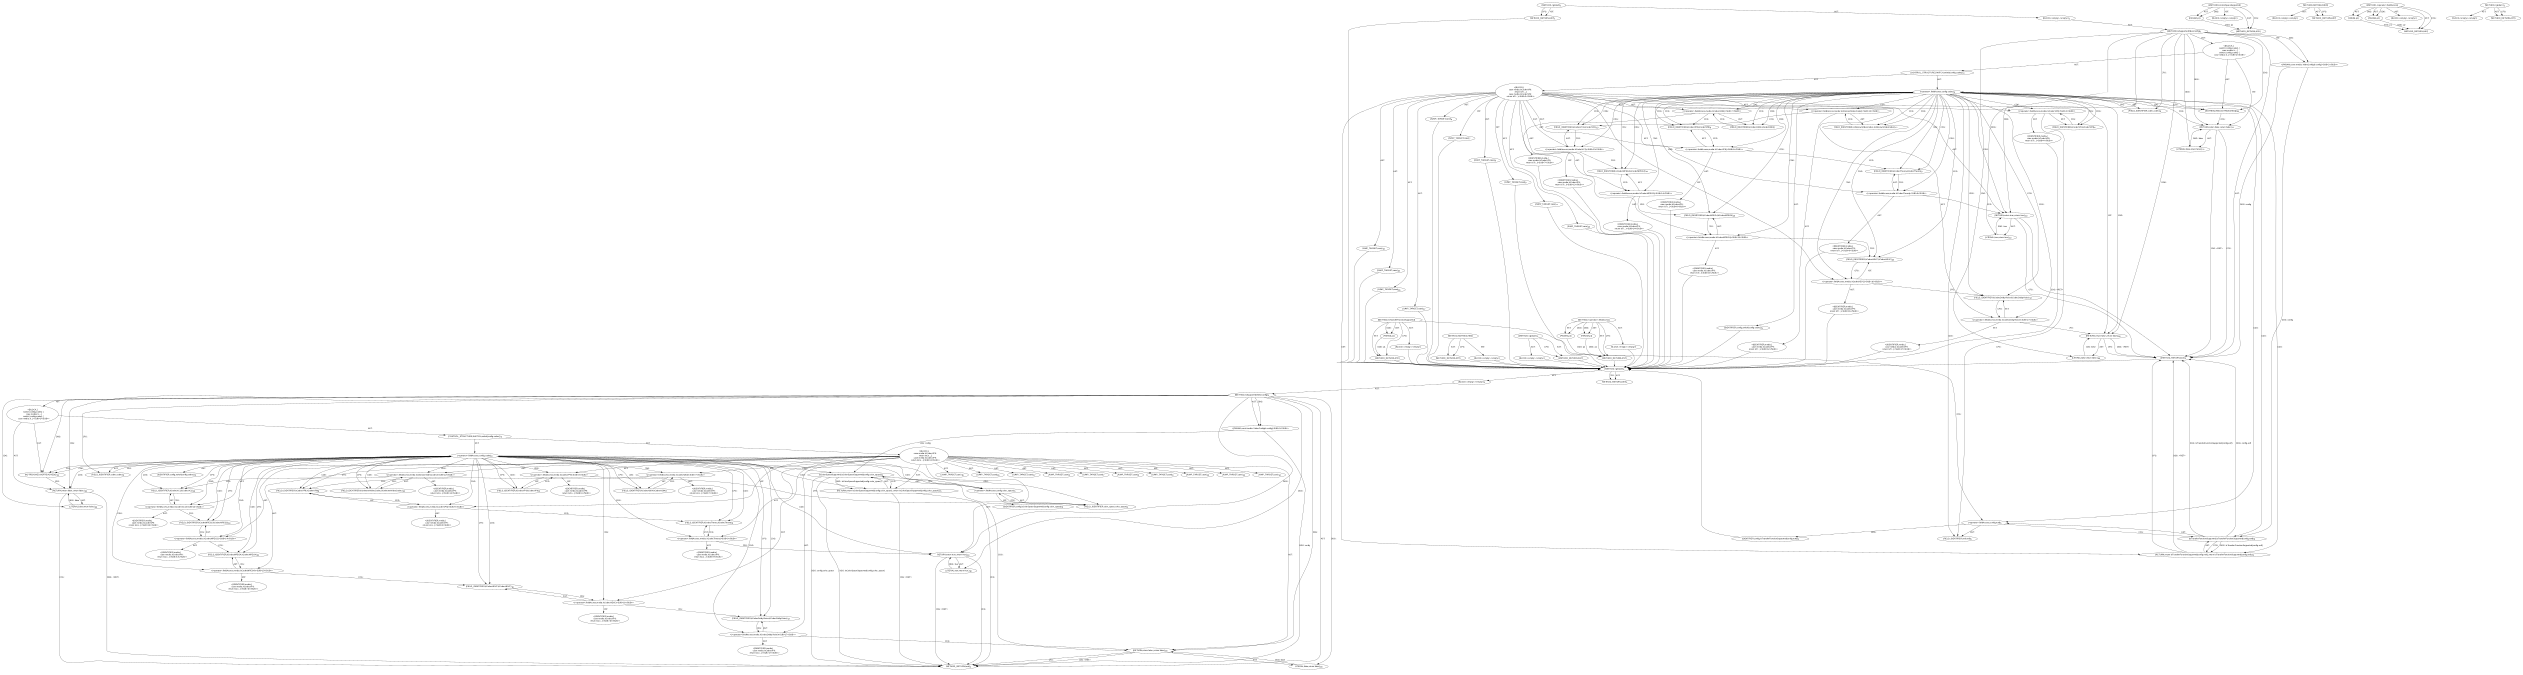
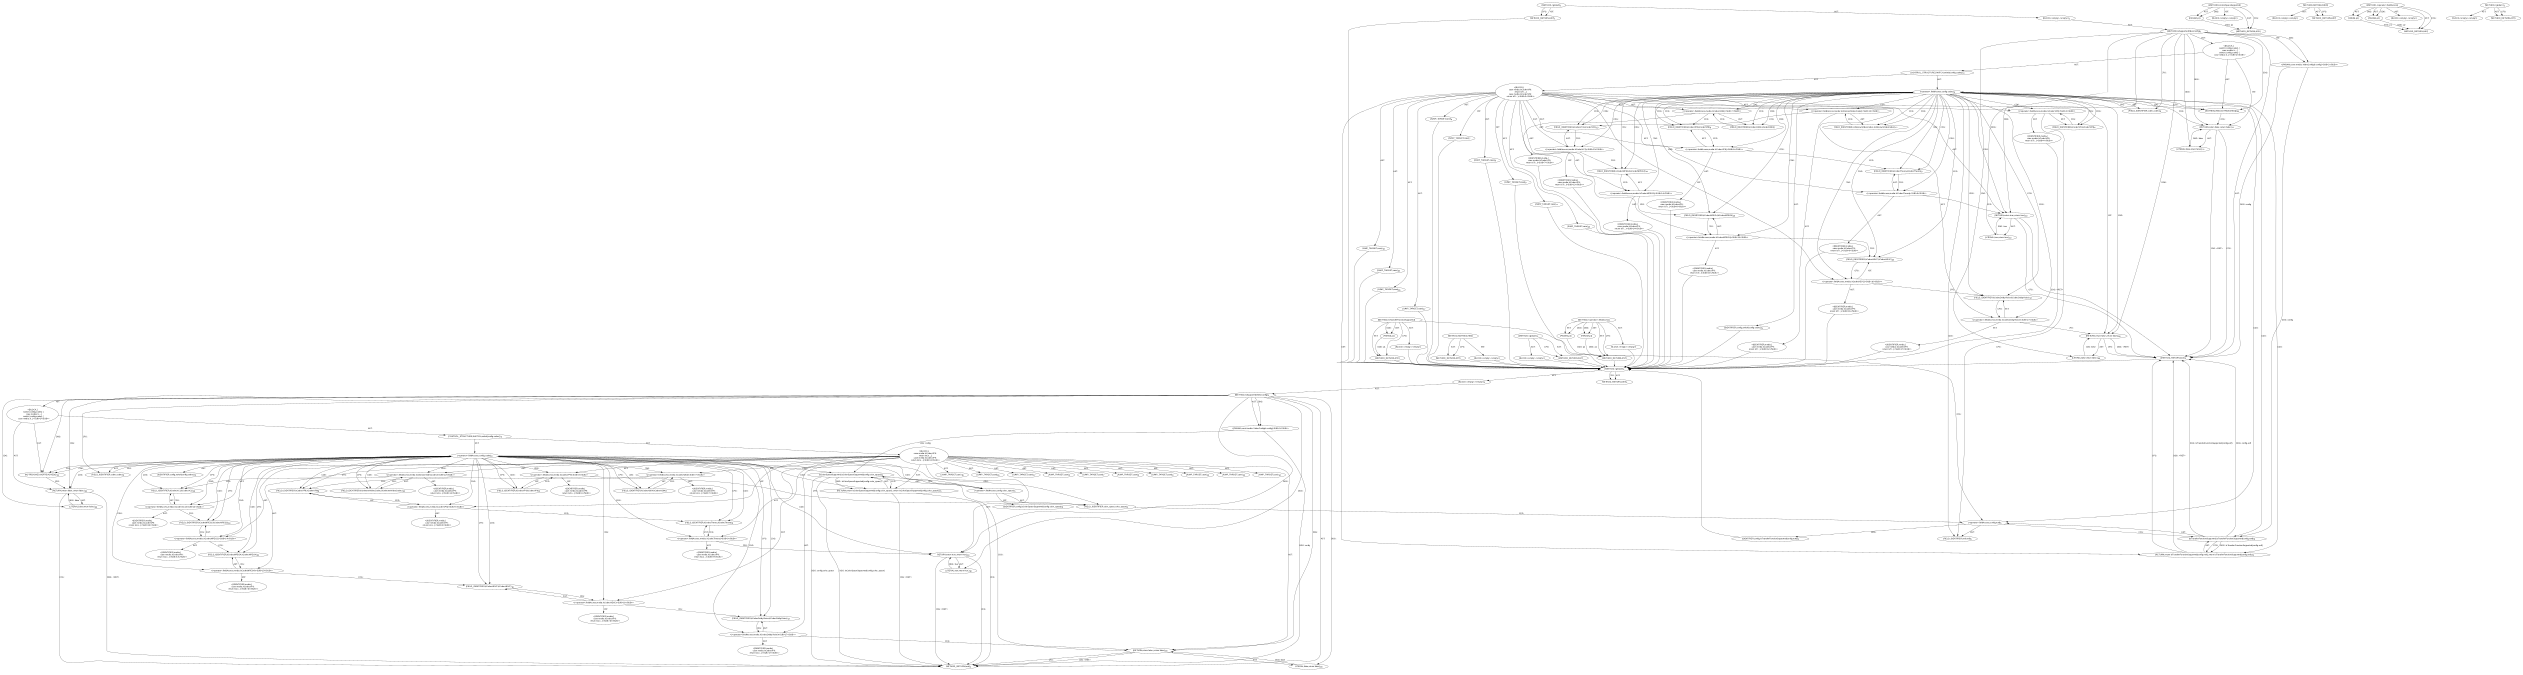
edge "(FIELD_IDENTIFIER,color_space,color_space)" -> "(<operator>.fieldAccess,config.color_space)": now "(FIELD_IDENTIFIER,color_space,color_space)" -> "(<operator>.fieldAccess,config.eotf)"
